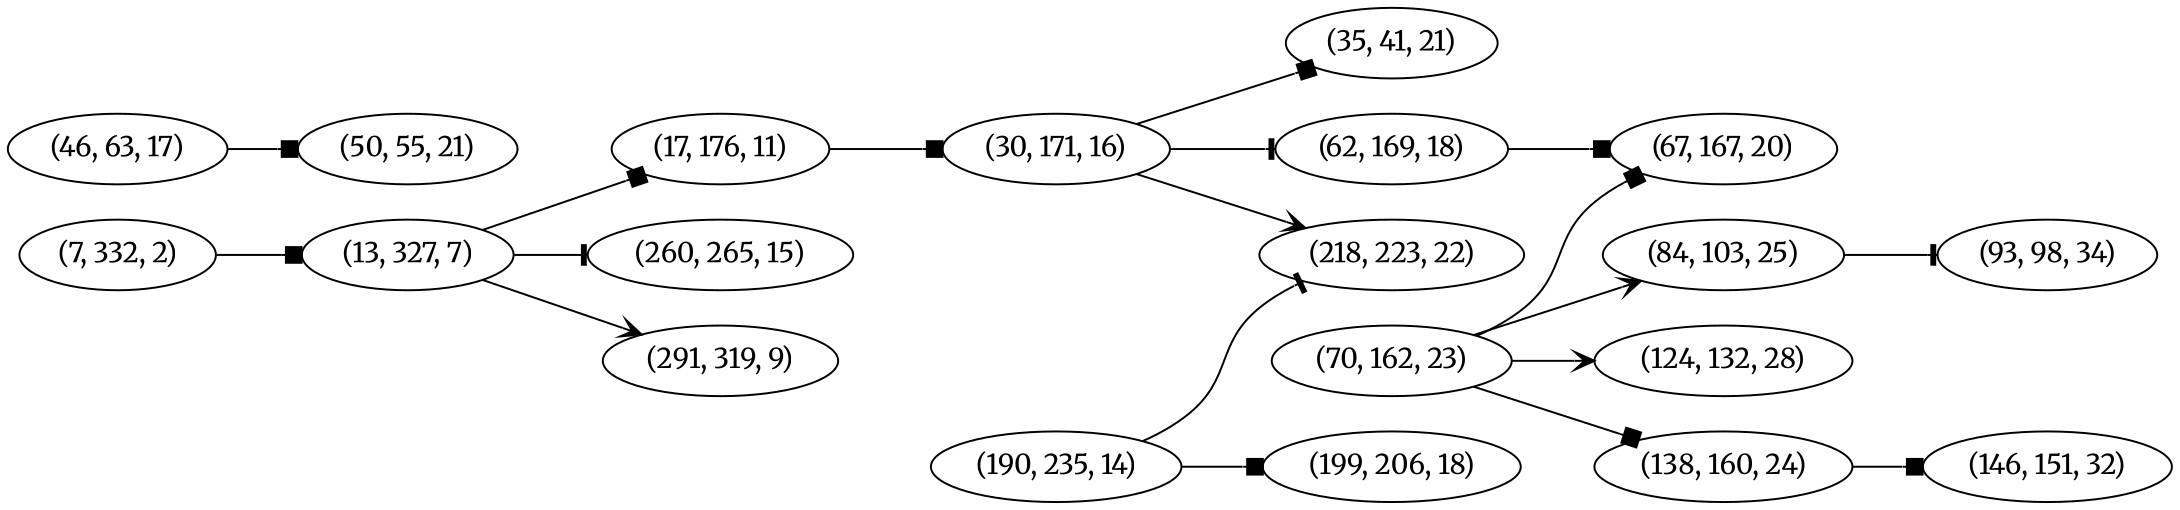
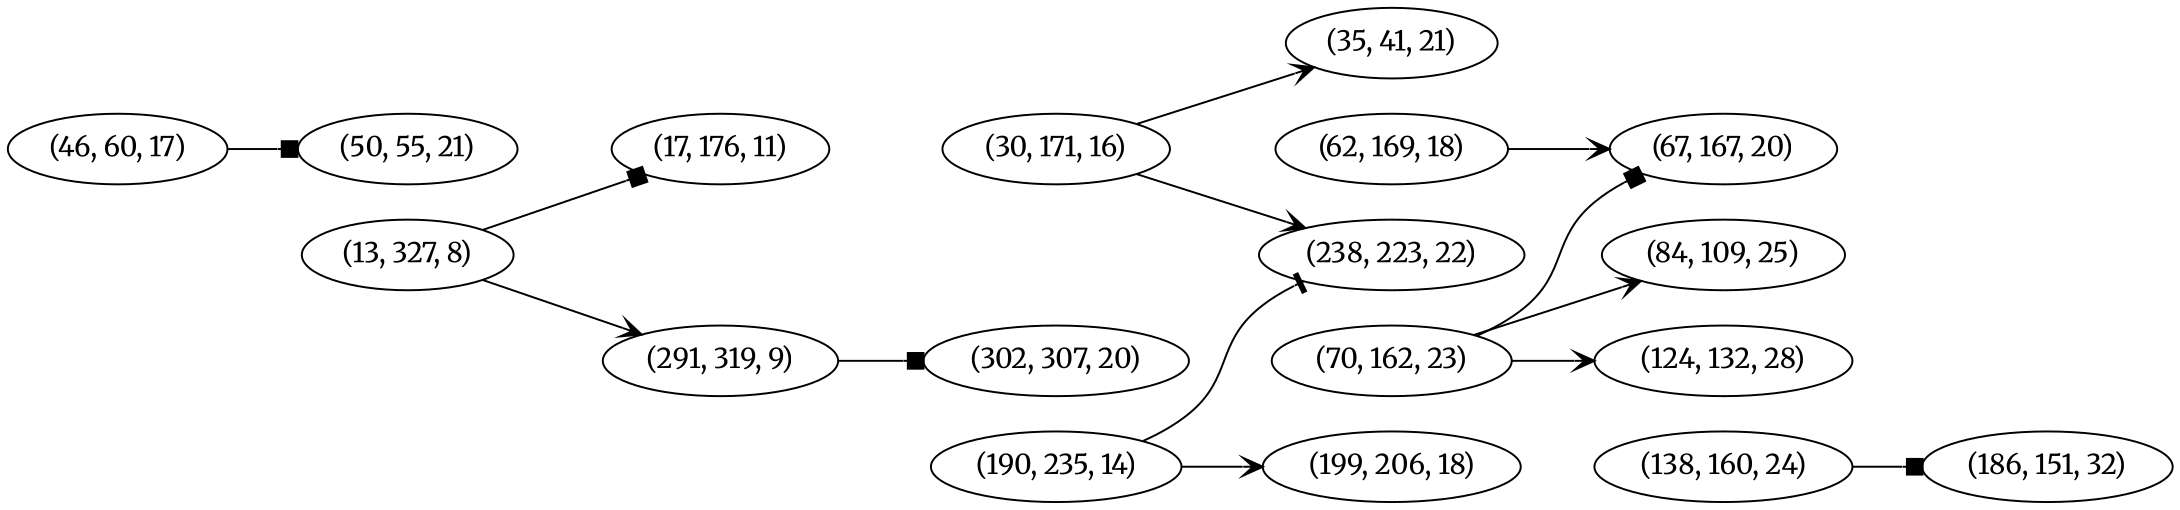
edge "(30, 171, 16)" -> "(35, 41, 21)": arrowhead box -> vee
node "(46, 63, 17)": label "(46, 63, 17)" -> "(46, 60, 17)"
edge "(17, 176, 11)" -> "(30, 171, 16)": removed
edge "(30, 171, 16)" -> "(62, 169, 18)": removed
edge "(62, 169, 18)" -> "(67, 167, 20)": arrowhead box -> vee
node "(7, 332, 2)": removed
node "(13, 327, 7)": label "(13, 327, 7)" -> "(13, 327, 8)"
node "(260, 265, 15)": removed
node "(218, 223, 22)": label "(218, 223, 22)" -> "(238, 223, 22)"
node "(84, 103, 25)": label "(84, 103, 25)" -> "(84, 109, 25)"
node "(93, 98, 34)": removed
node "(302, 307, 20)": added
edge "(70, 162, 23)" -> "(138, 160, 24)": removed
edge "(190, 235, 14)" -> "(199, 206, 18)": arrowhead box -> vee
node "(146, 151, 32)": label "(146, 151, 32)" -> "(186, 151, 32)"
